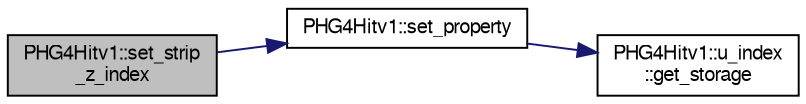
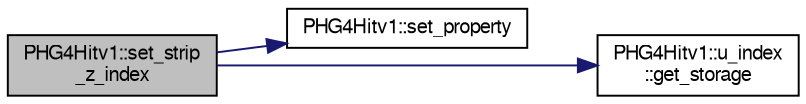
edge "PHG4Hitv1::set_property" -> "PHG4Hitv1::u_index ::get_storage": now "PHG4Hitv1::set_strip _z_index" -> "PHG4Hitv1::u_index ::get_storage"
